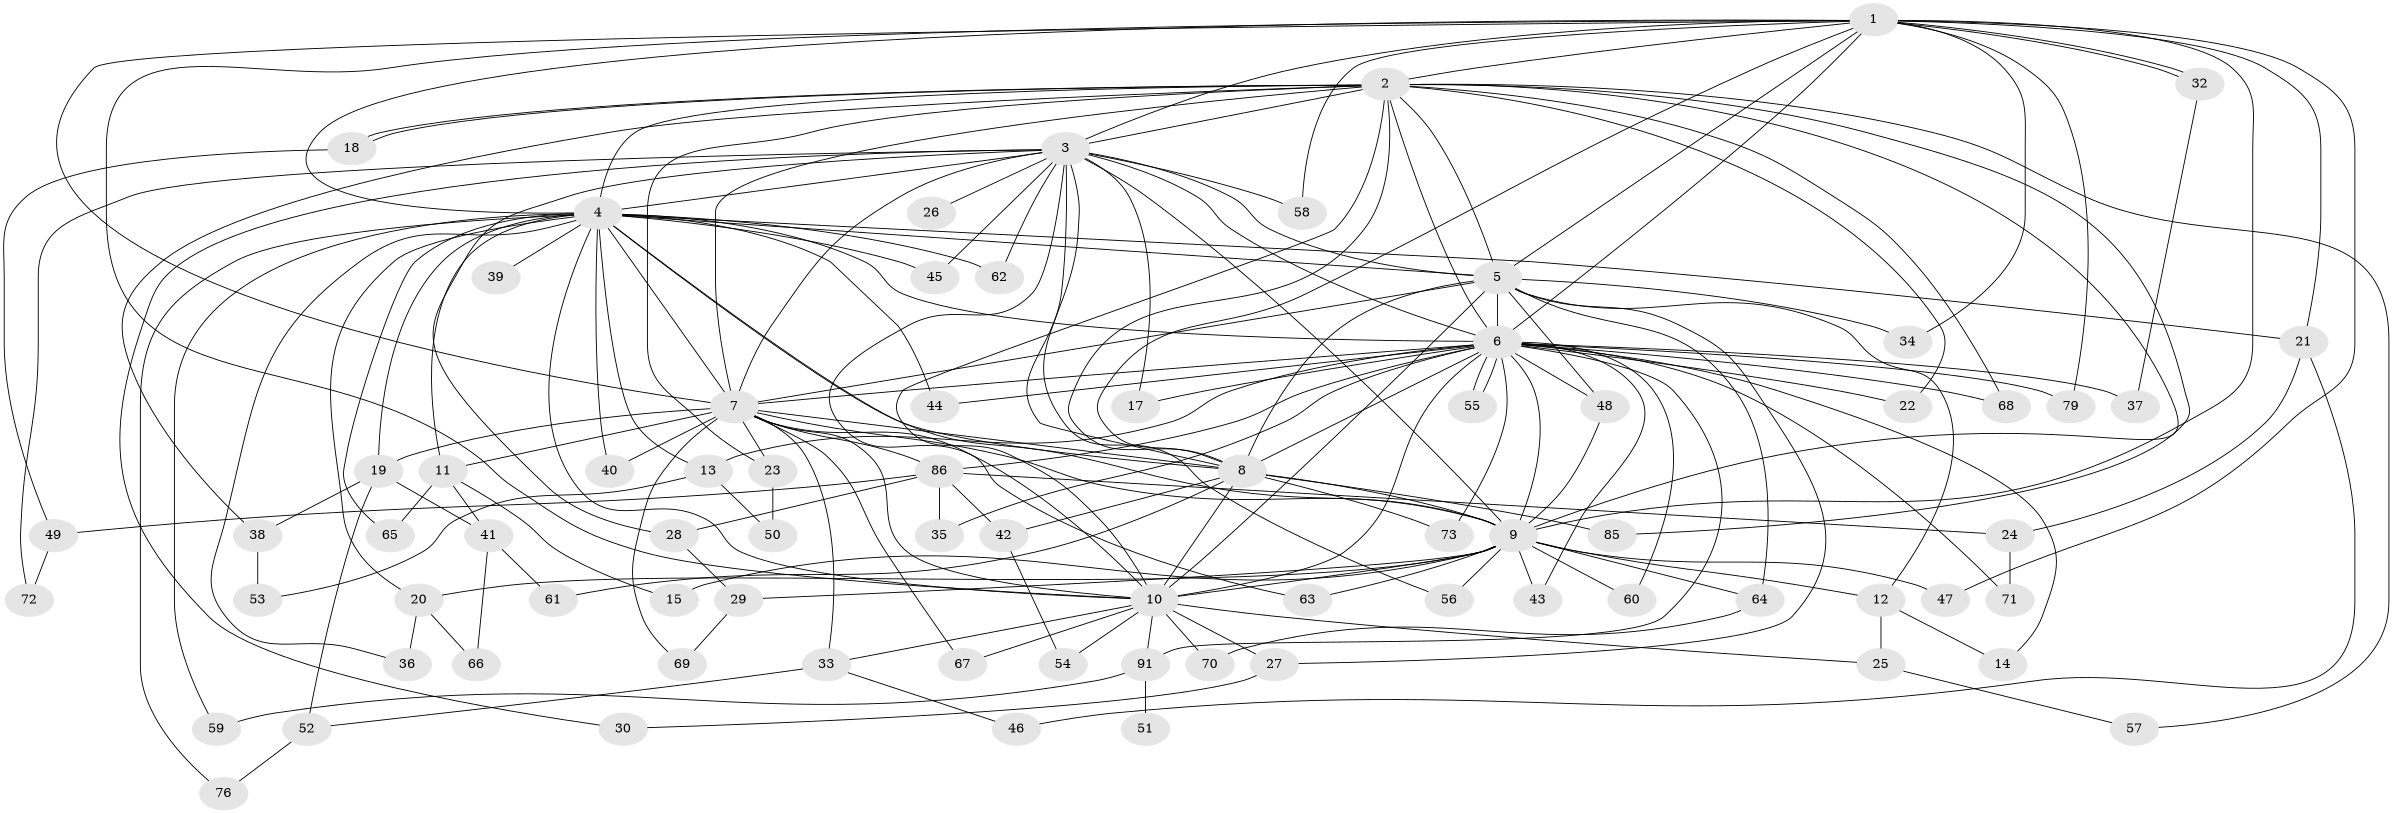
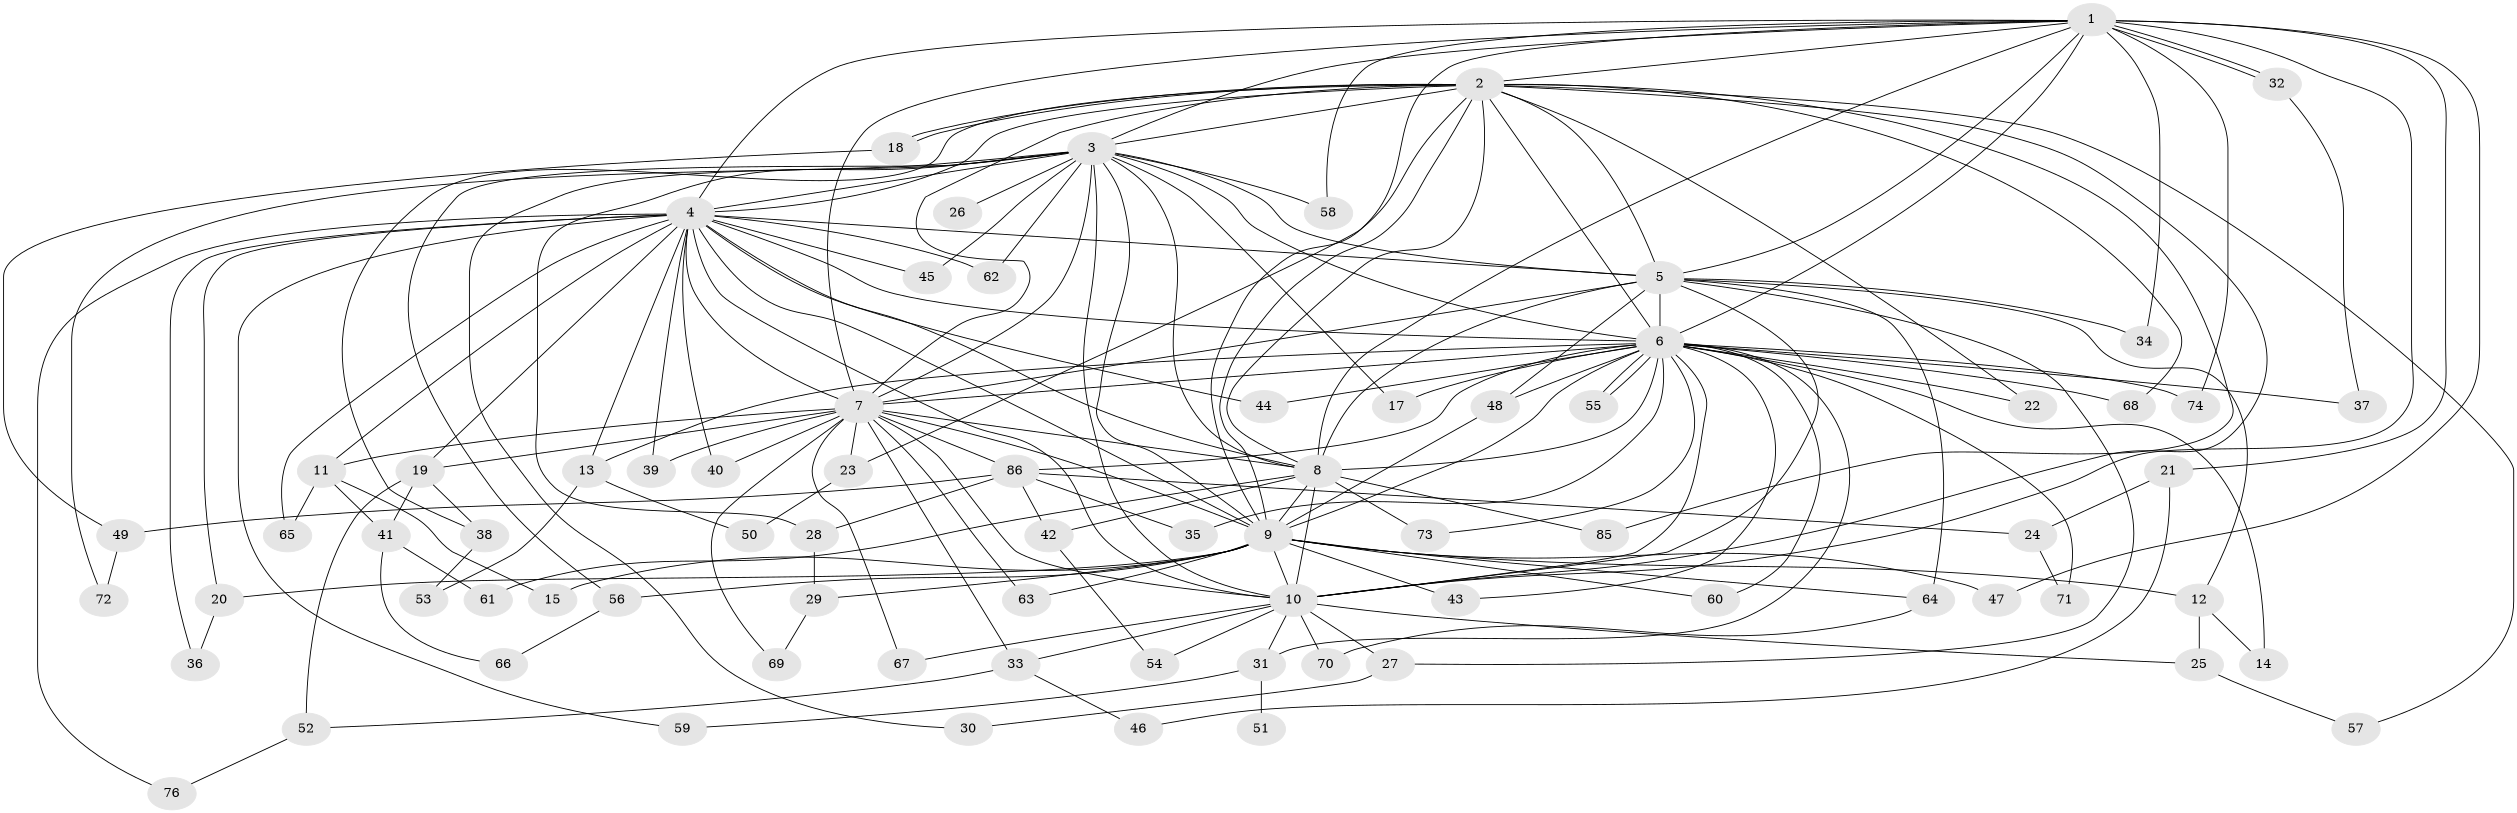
edge "4" -- "21": removed
node "79": label "79" -> "74"
edge "7" -- "39": added
edge "20" -- "66": now "56" -- "66"
node "91": label "91" -> "31"
